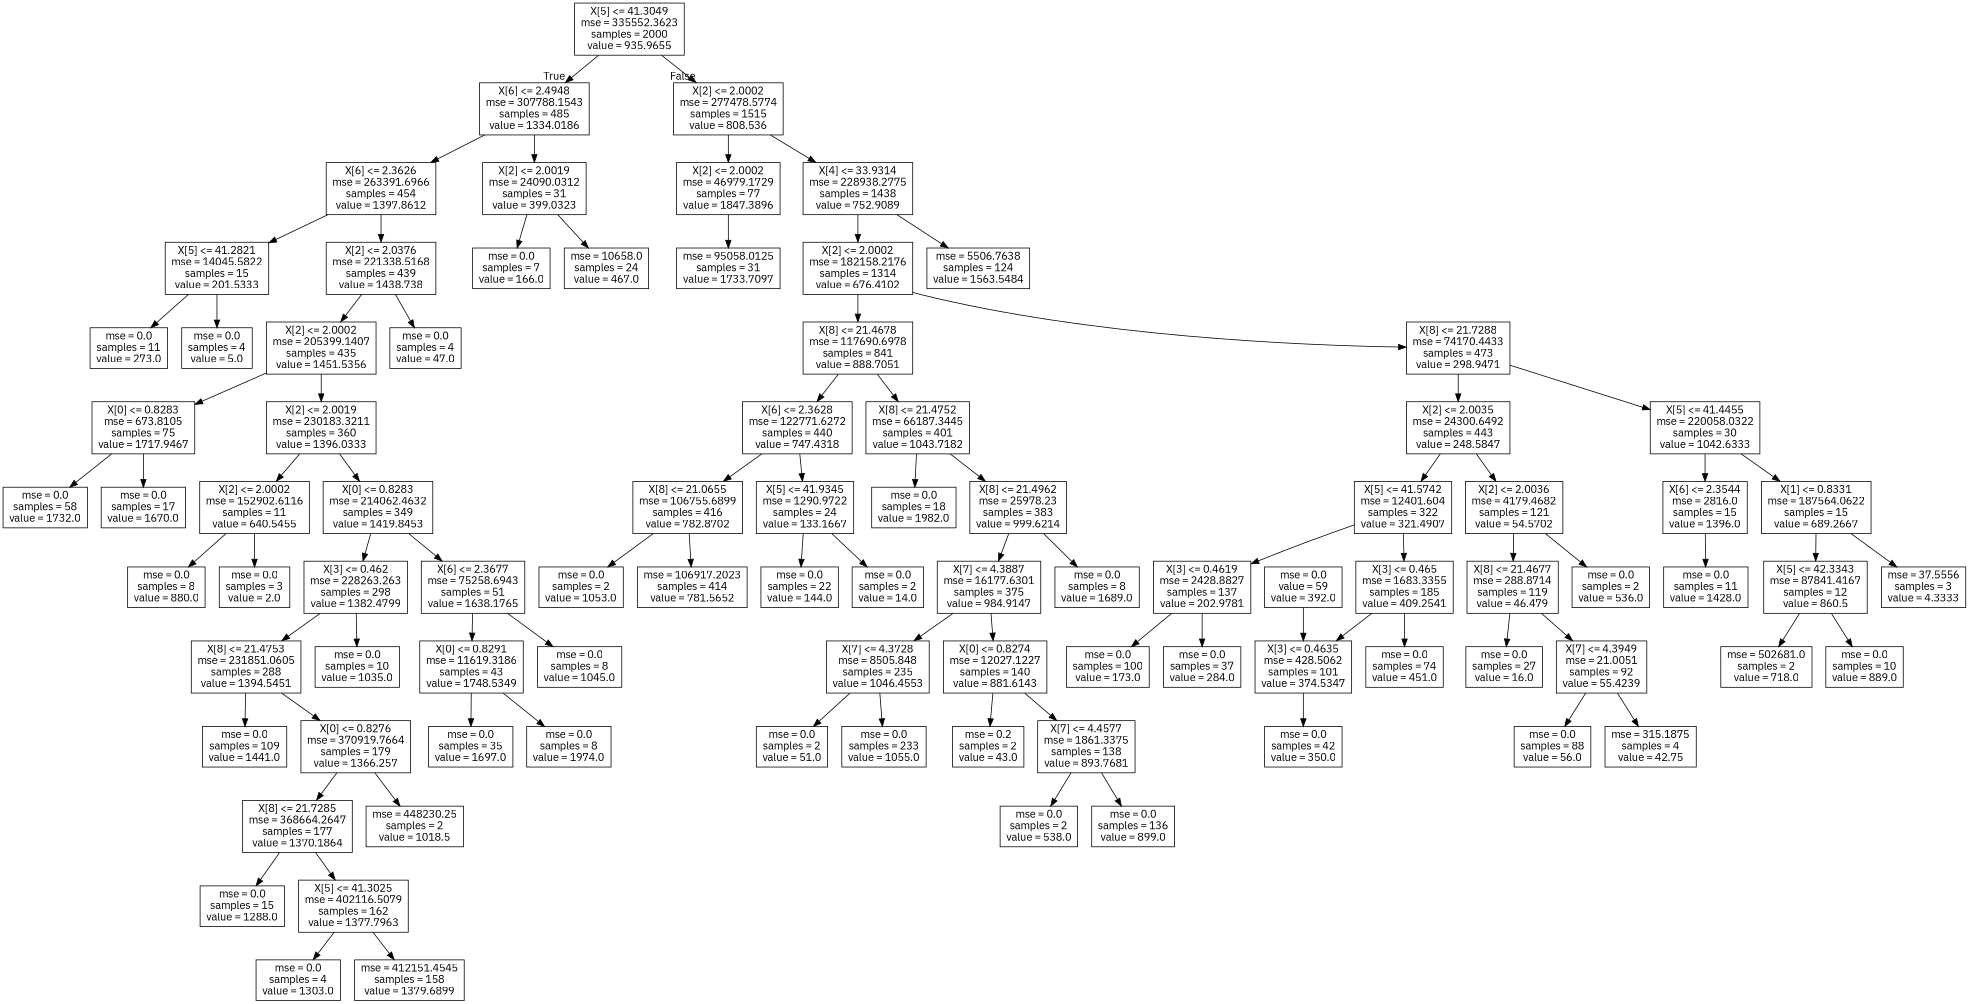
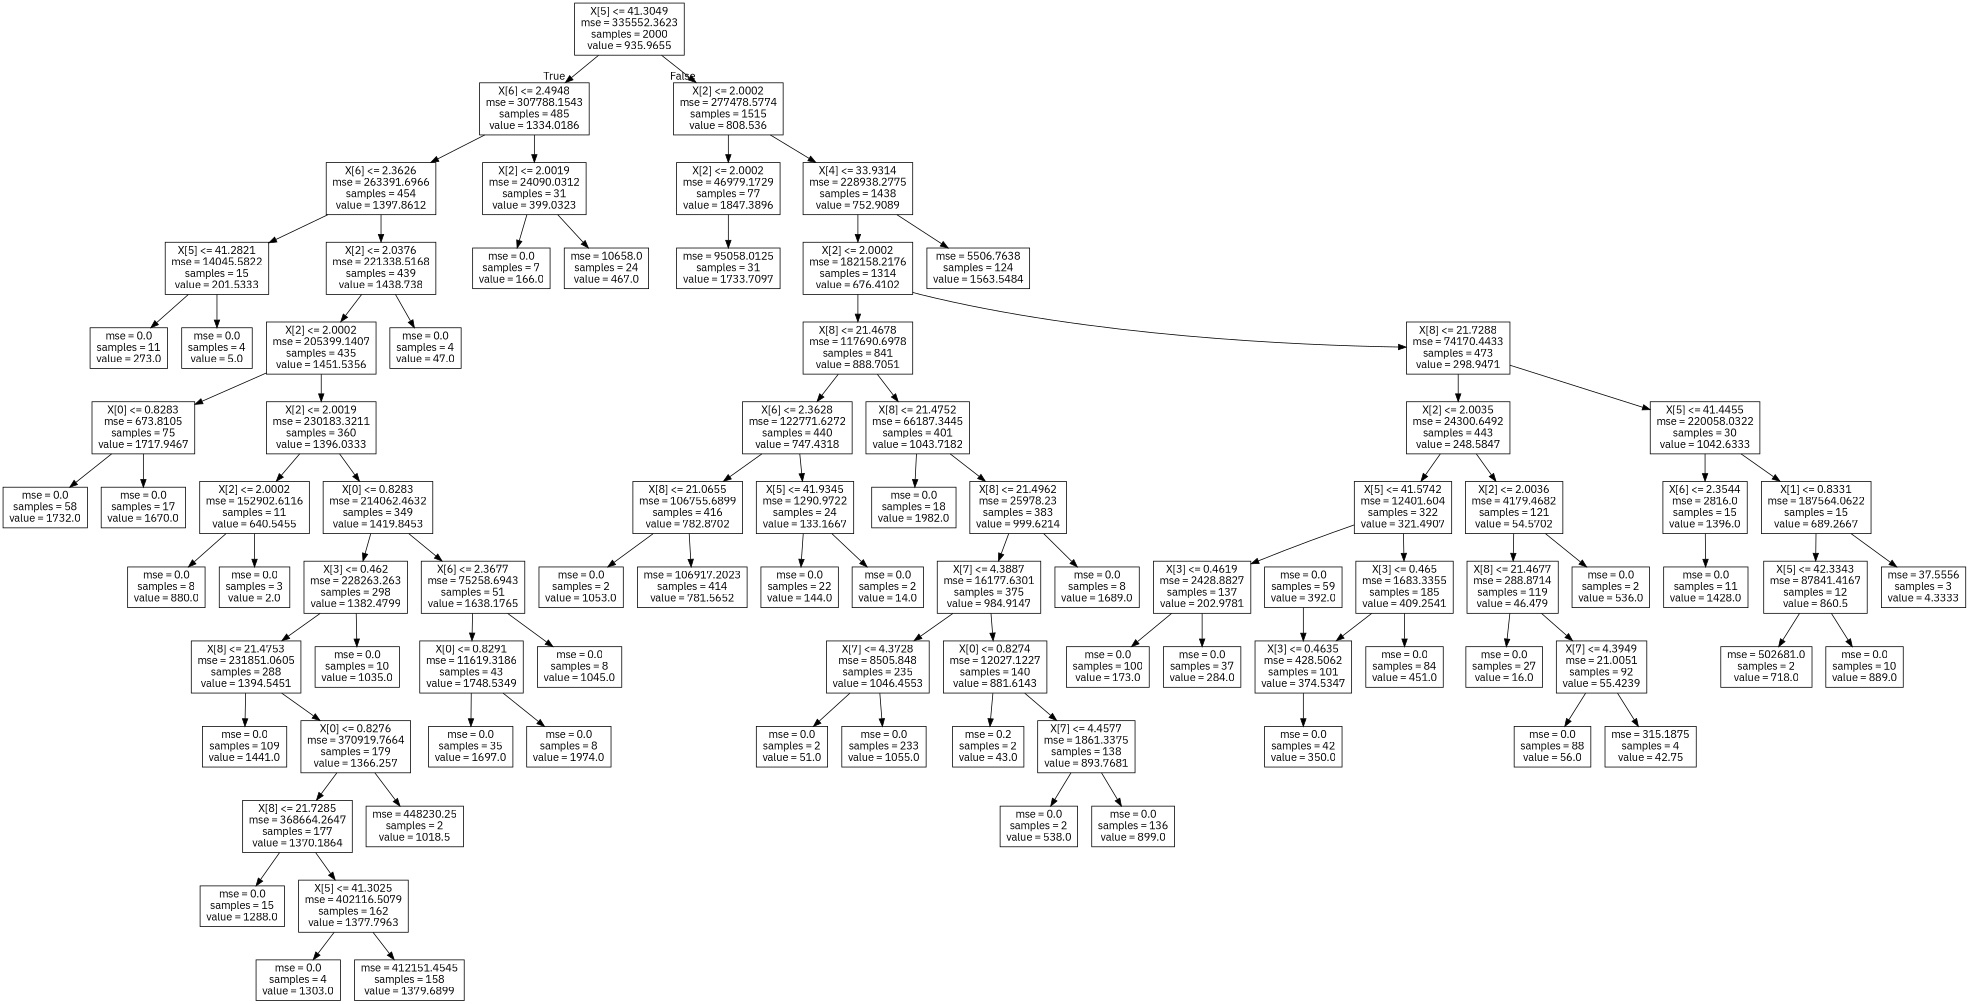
node "mse = 0.0 value = 59 value = 392.0": label "mse = 0.0 value = 59 value = 392.0" -> "mse = 0.0 samples = 59 value = 392.0"
node "mse = 0.0 samples = 74 value = 451.0": label "mse = 0.0 samples = 74 value = 451.0" -> "mse = 0.0 samples = 84 value = 451.0"
